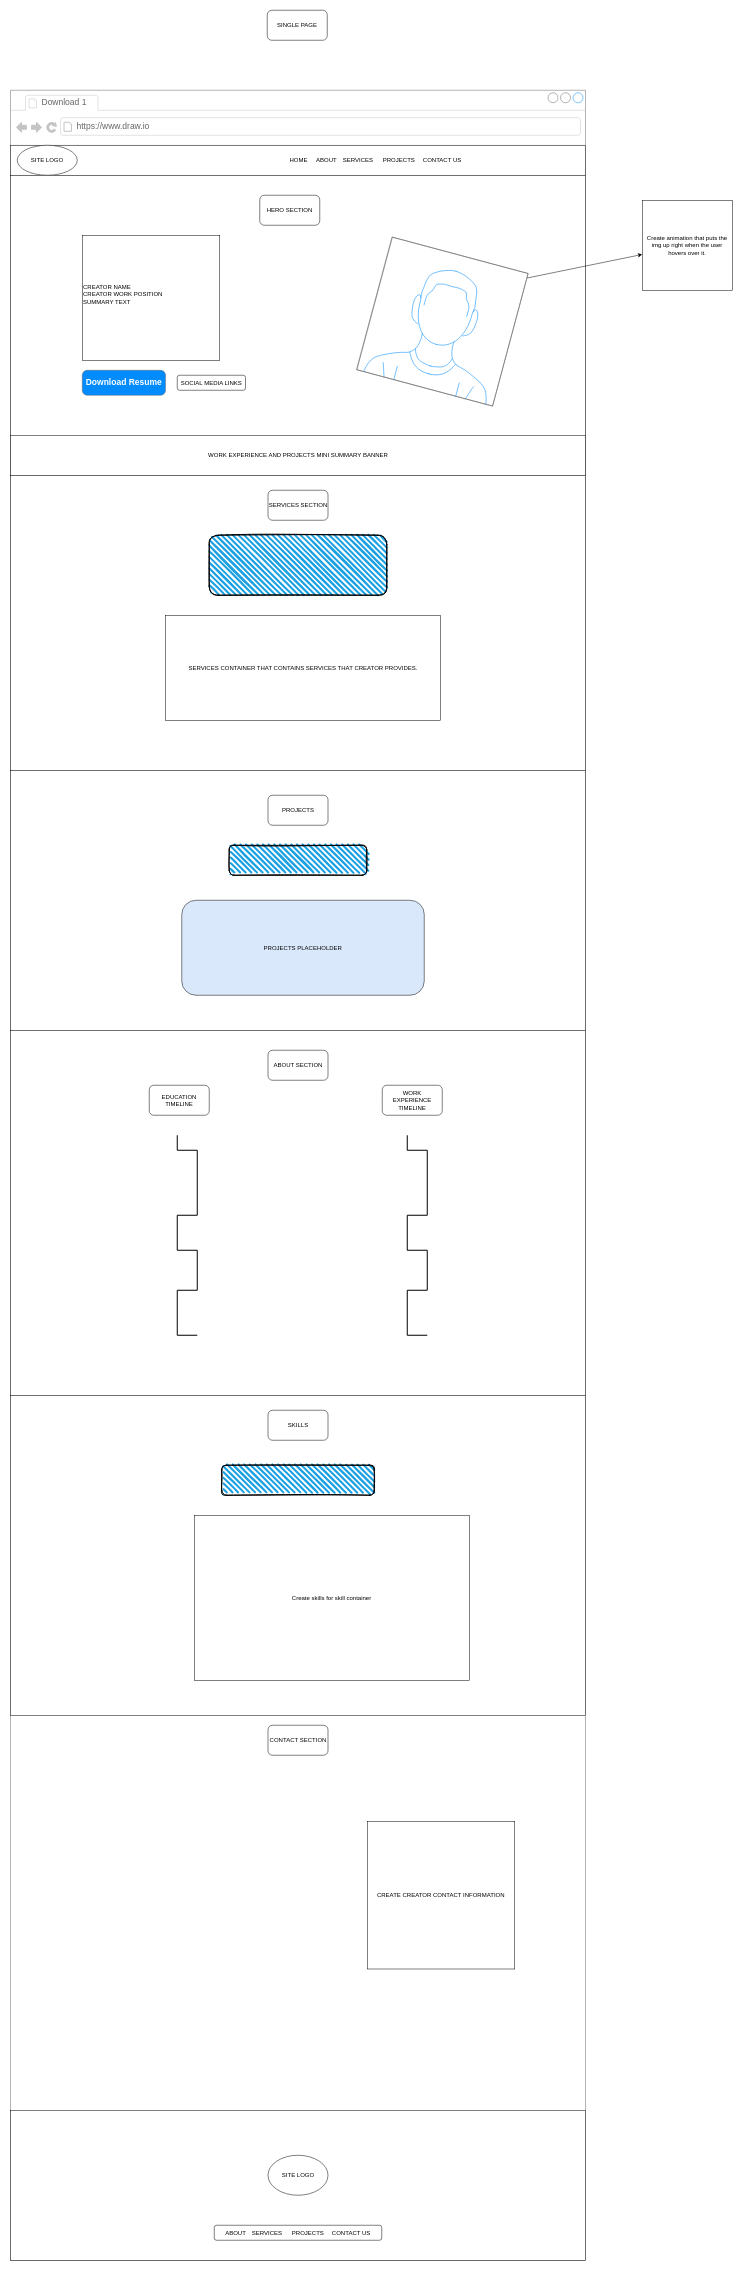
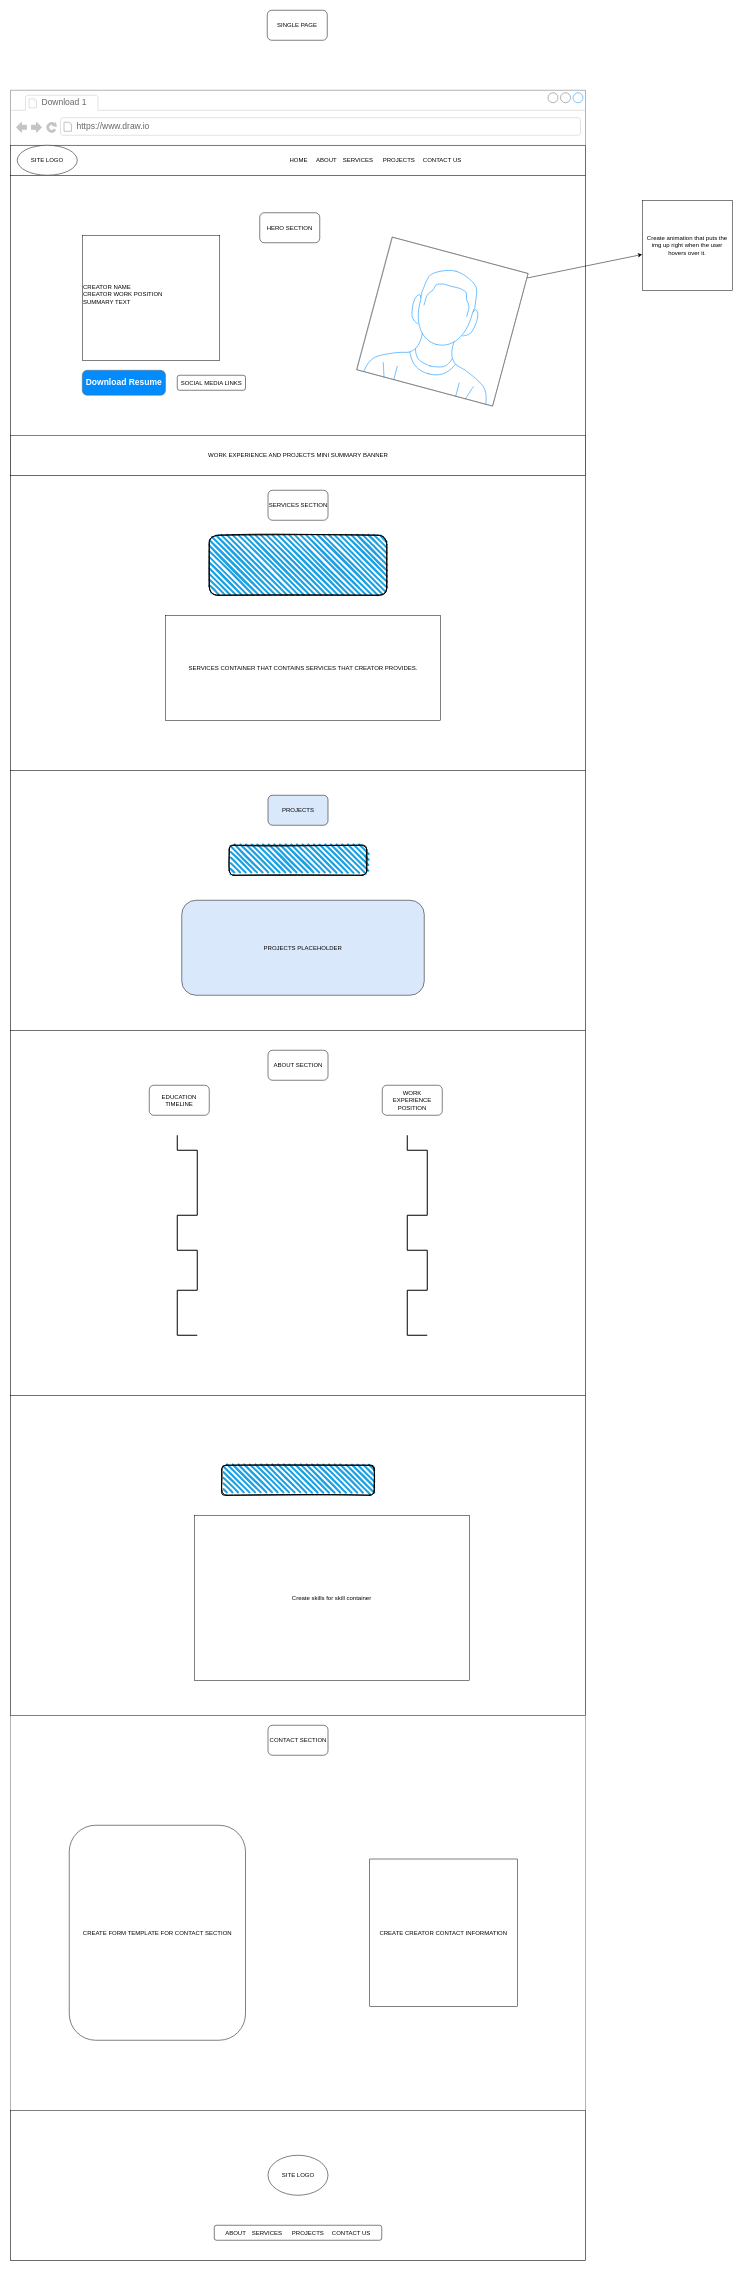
node "HERO SECTION": moved (290, 210) -> (290, 228)
node "PROJECTS": fillcolor #ffffff -> #dae8fc
node "WORK EXPERIENCE TIMELINE": label "WORK EXPERIENCE TIMELINE" -> "WORK EXPERIENCE POSITION"
node "SKILLS": removed
node "CREATE CREATOR CONTACT INFORMATION": moved (441, 1895) -> (444, 1933)
node "CREATE FORM TEMPLATE FOR CONTACT SECTION": added
